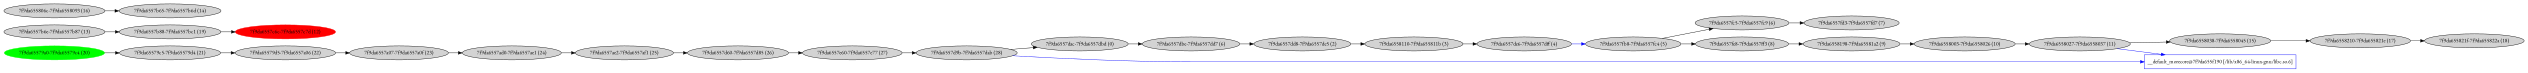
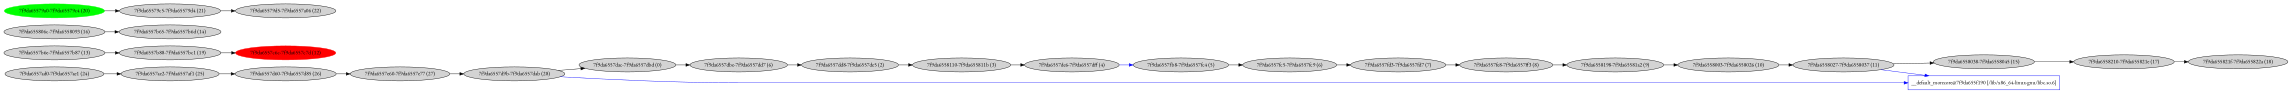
edge "7f9da6557fb8-7f9da6557fc4 (5)" -> "7f9da6557fe8-7f9da6557ff3 (8)": now "7f9da6557fd3-7f9da6557fd7 (7)" -> "7f9da6557fe8-7f9da6557ff3 (8)"
node "7f9da6557a07-7f9da6557a0f (23)": removed
